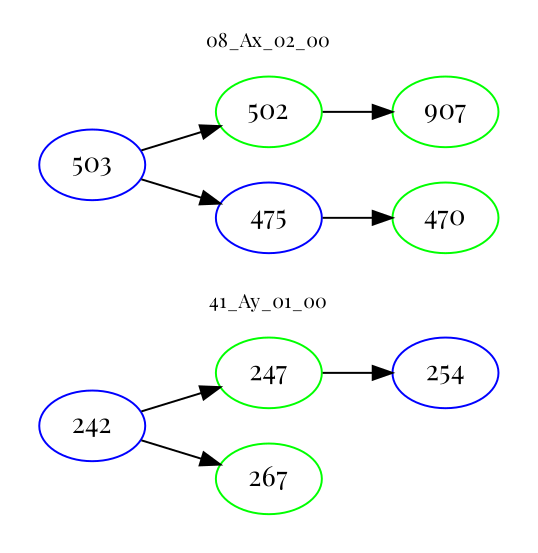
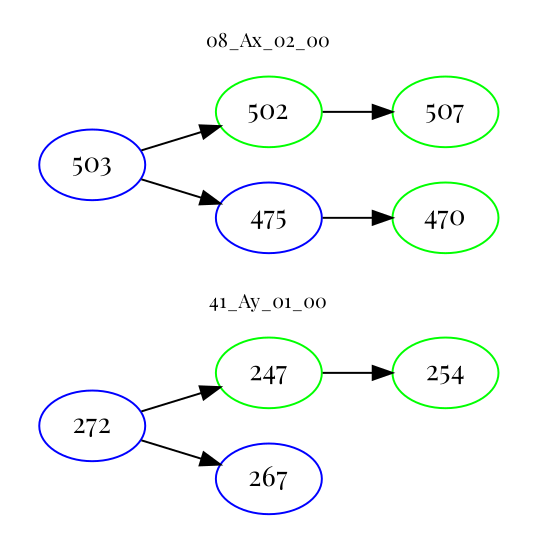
node "907": label "907" -> "507"
node "254": color blue -> green
node "242": label "242" -> "272"
node "267": color green -> blue
